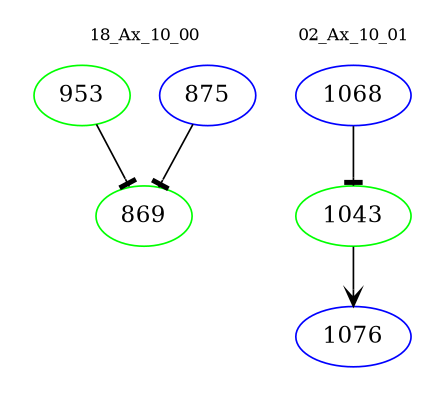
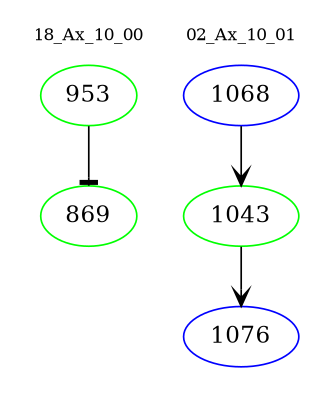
node "875": removed
edge "1068" -> "1043": arrowhead tee -> vee
